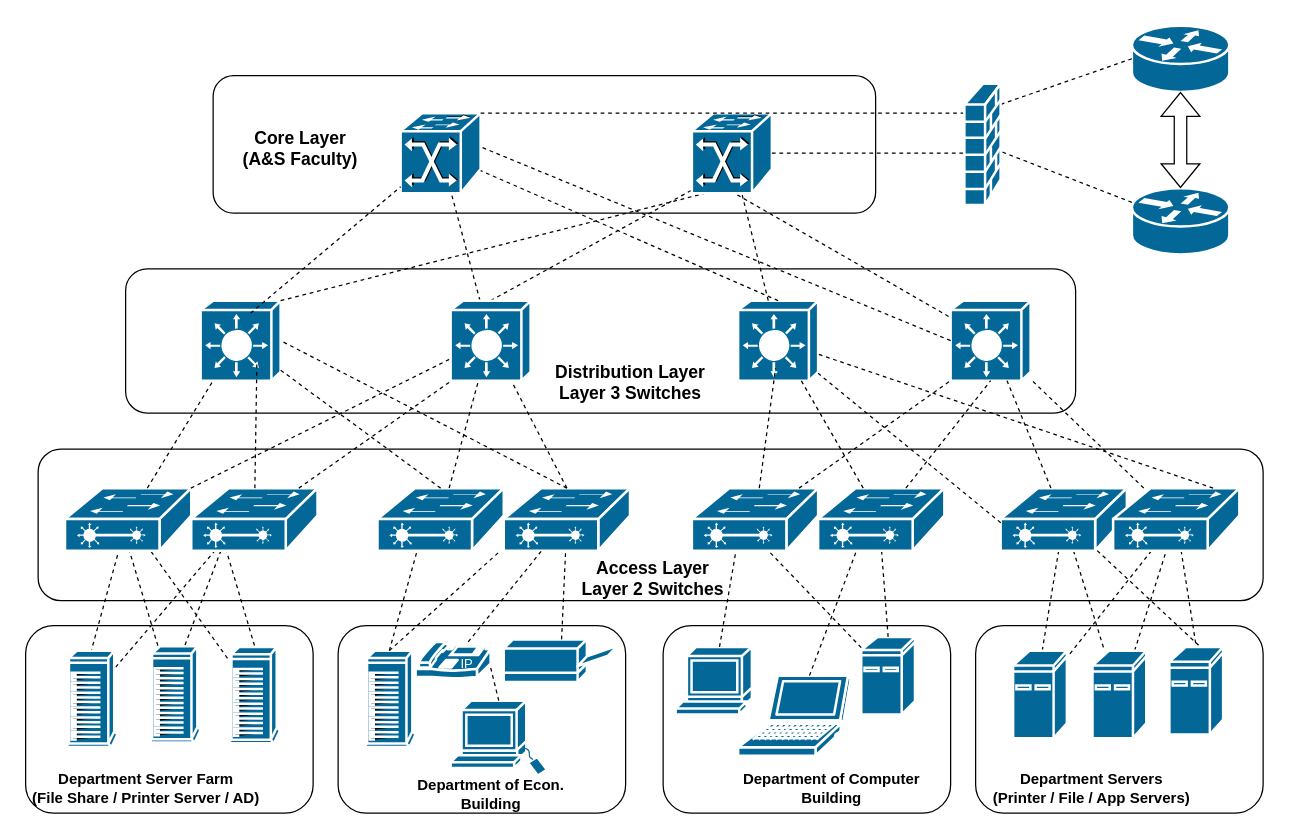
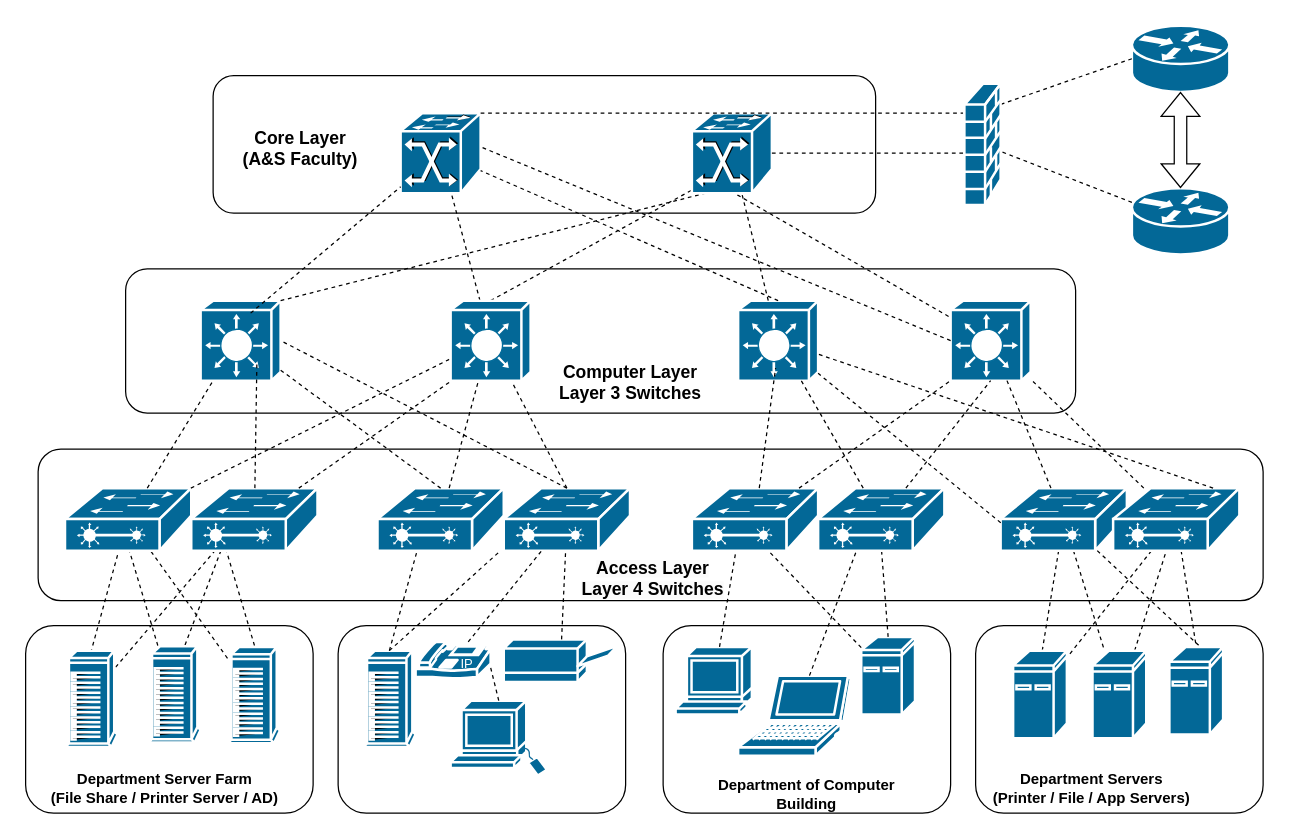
node "Distribution Layer Layer 3 Switches": label "Distribution Layer Layer 3 Switches" -> "Computer Layer Layer 3 Switches"
node "Access Layer Layer 2 Switches": label "Access Layer Layer 2 Switches" -> "Access Layer Layer 4 Switches"
node "Department Server Farm (File Share / Printer Server / AD)": moved (146, 788) -> (165, 788)
node "Department of Computer Building": moved (832, 788) -> (807, 794)
node "Department of Econ. Building": removed
